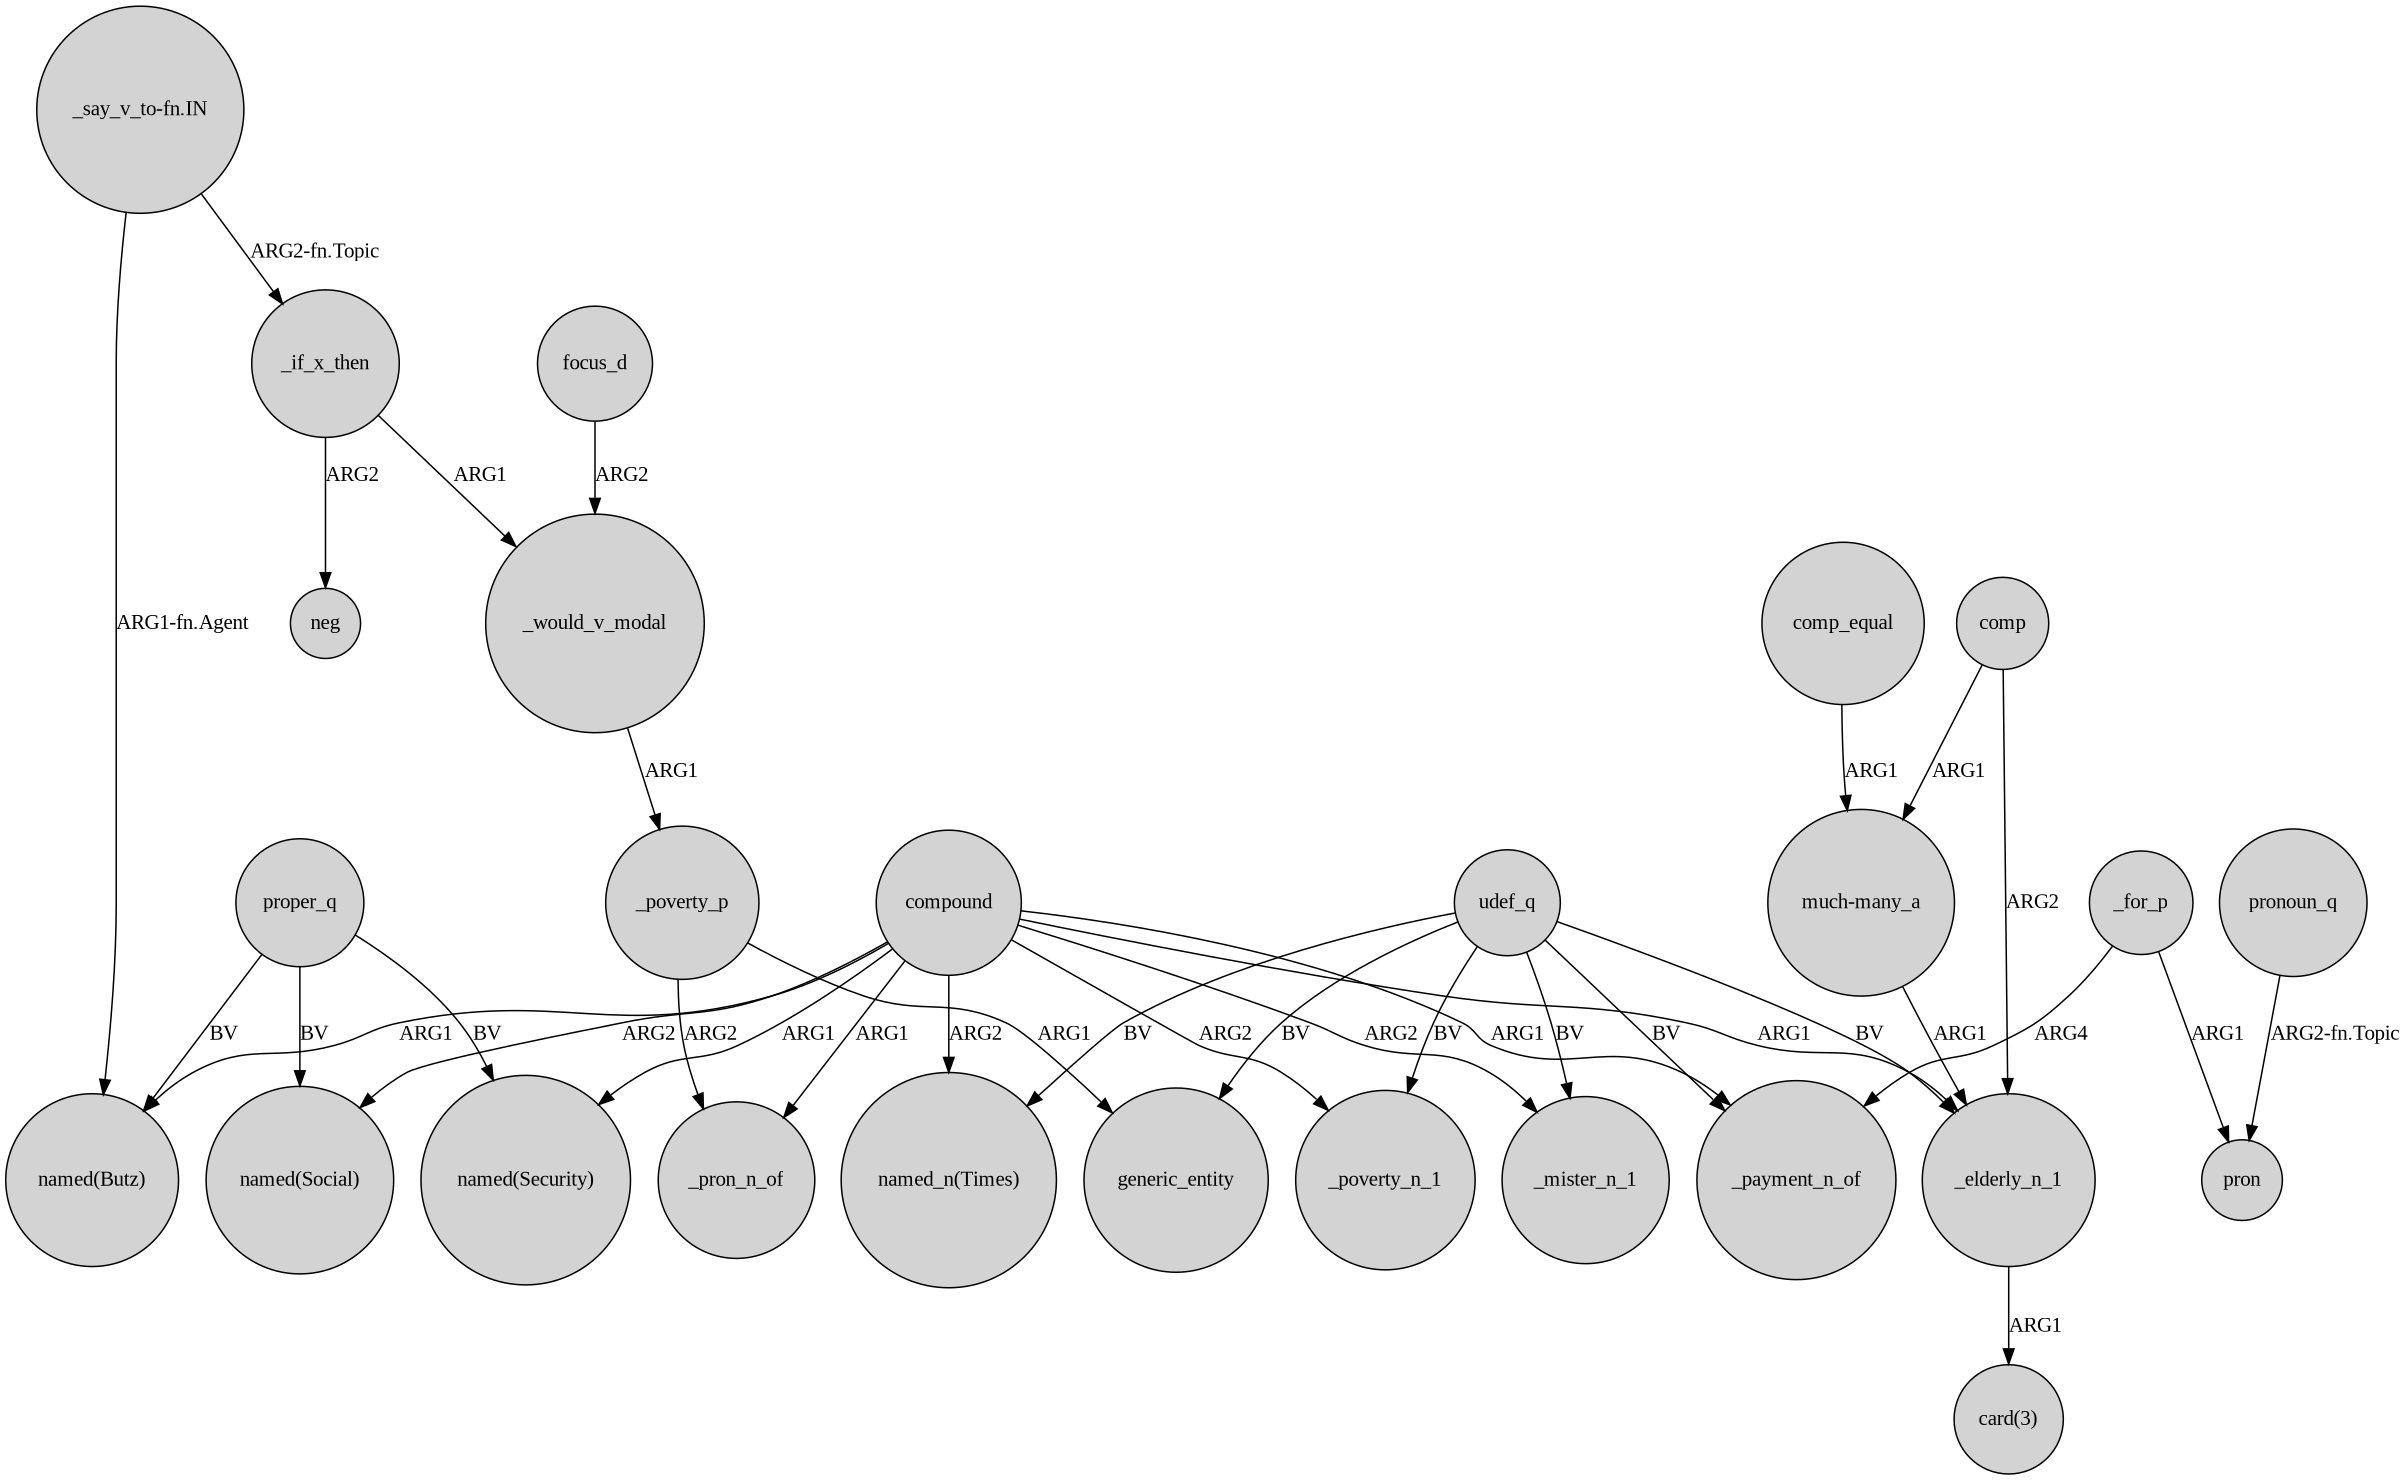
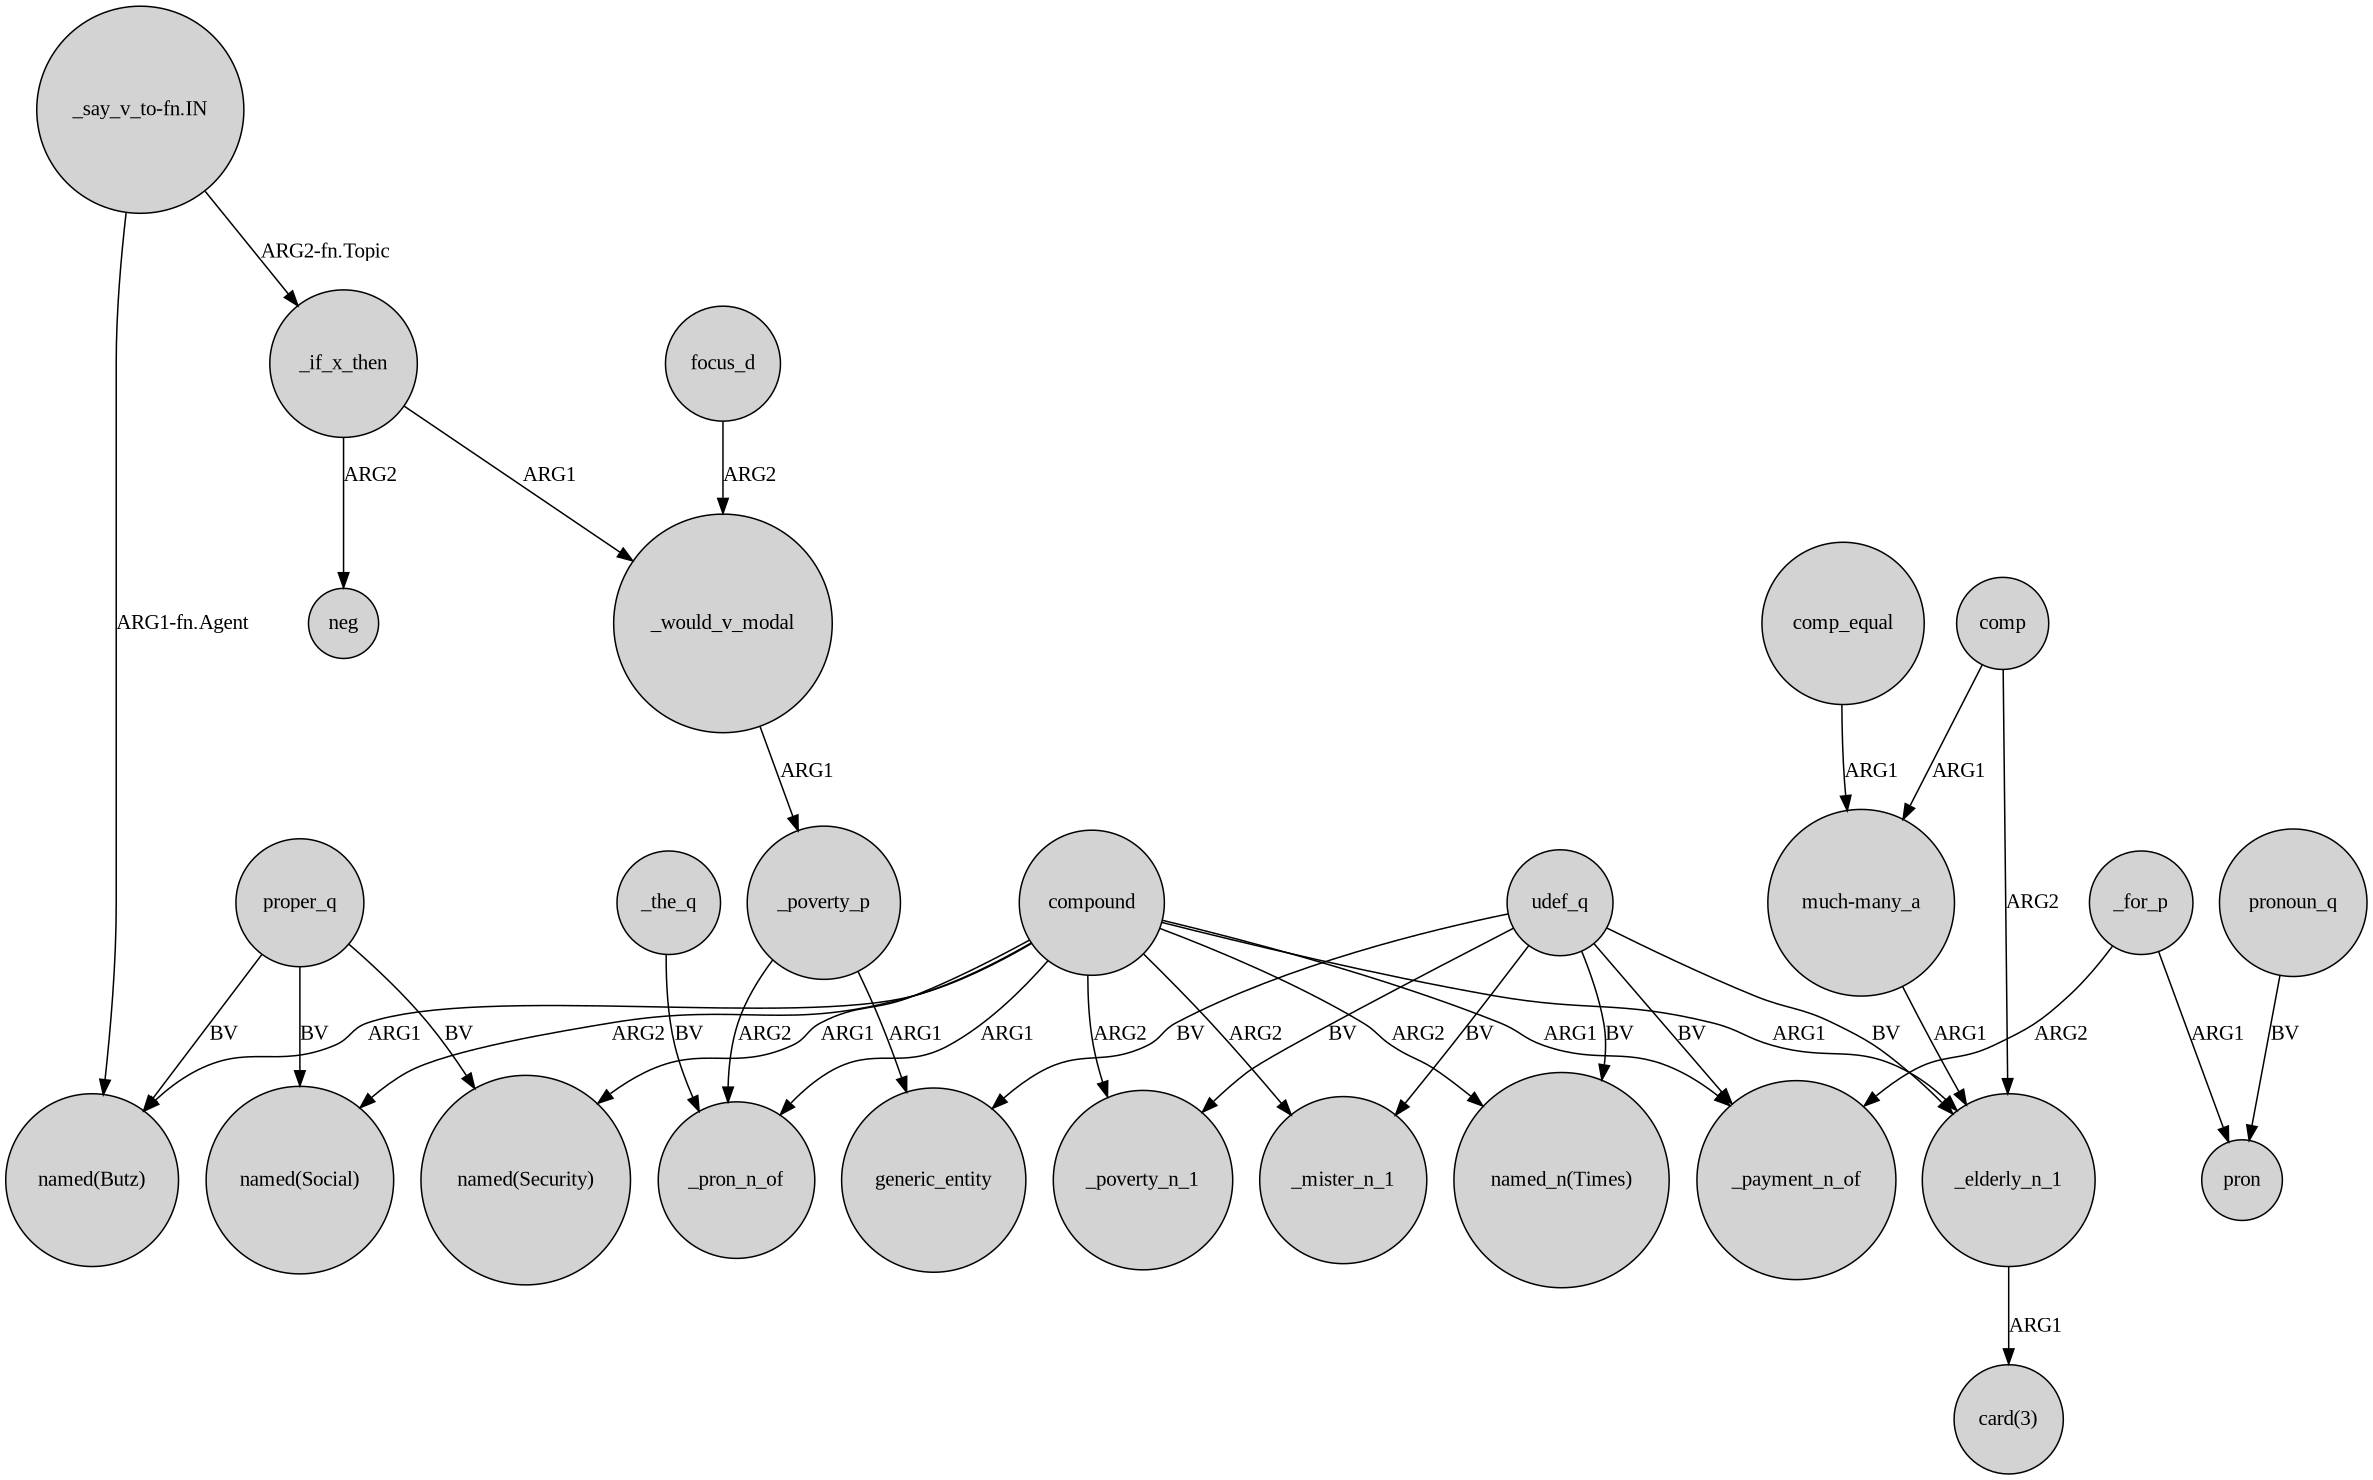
node "_the_q": added
edge "_for_p" -> "_payment_n_of": label "ARG4" -> "ARG2"
edge "pronoun_q" -> "pron": label "ARG2-fn.Topic" -> "BV"
